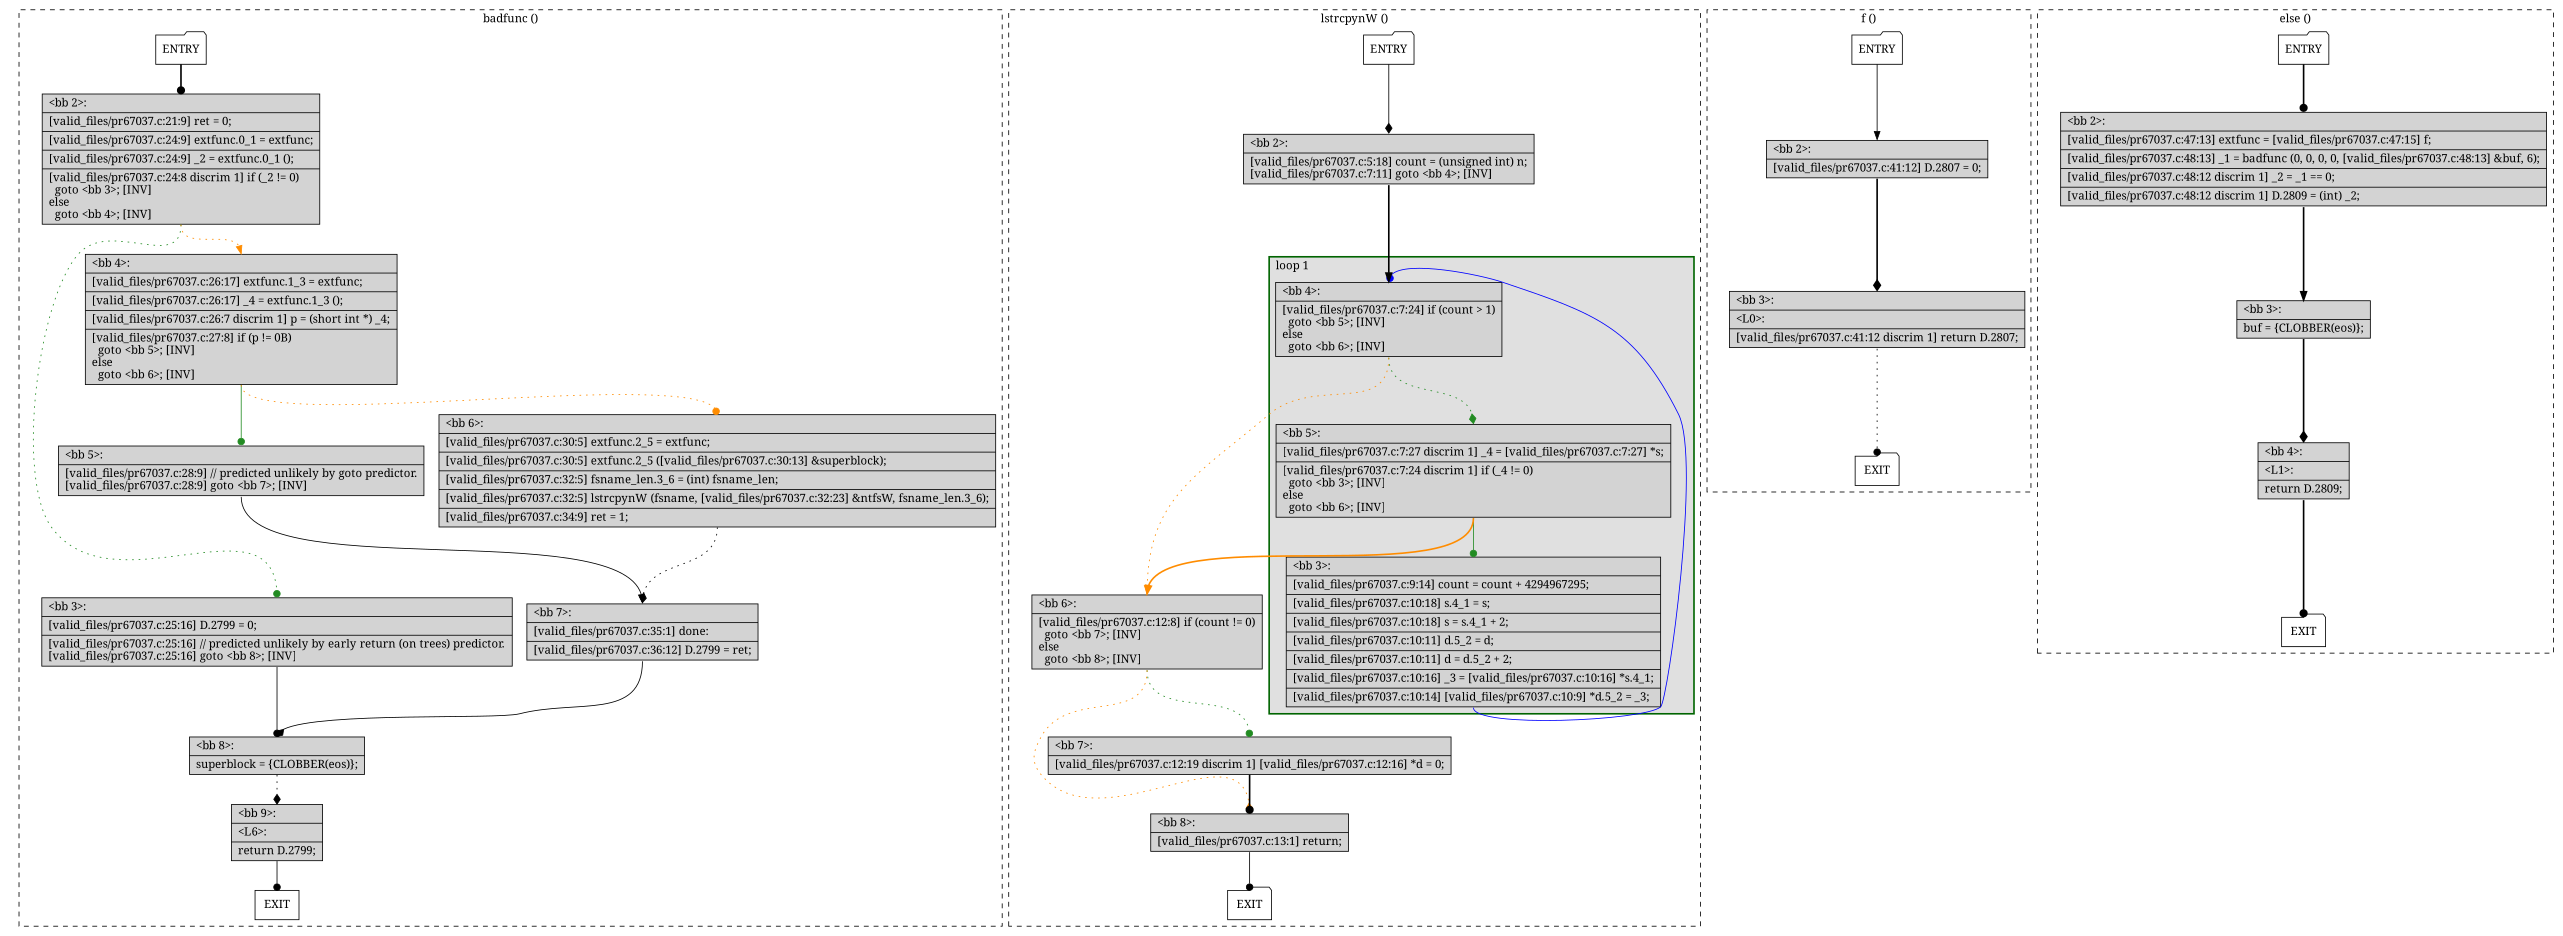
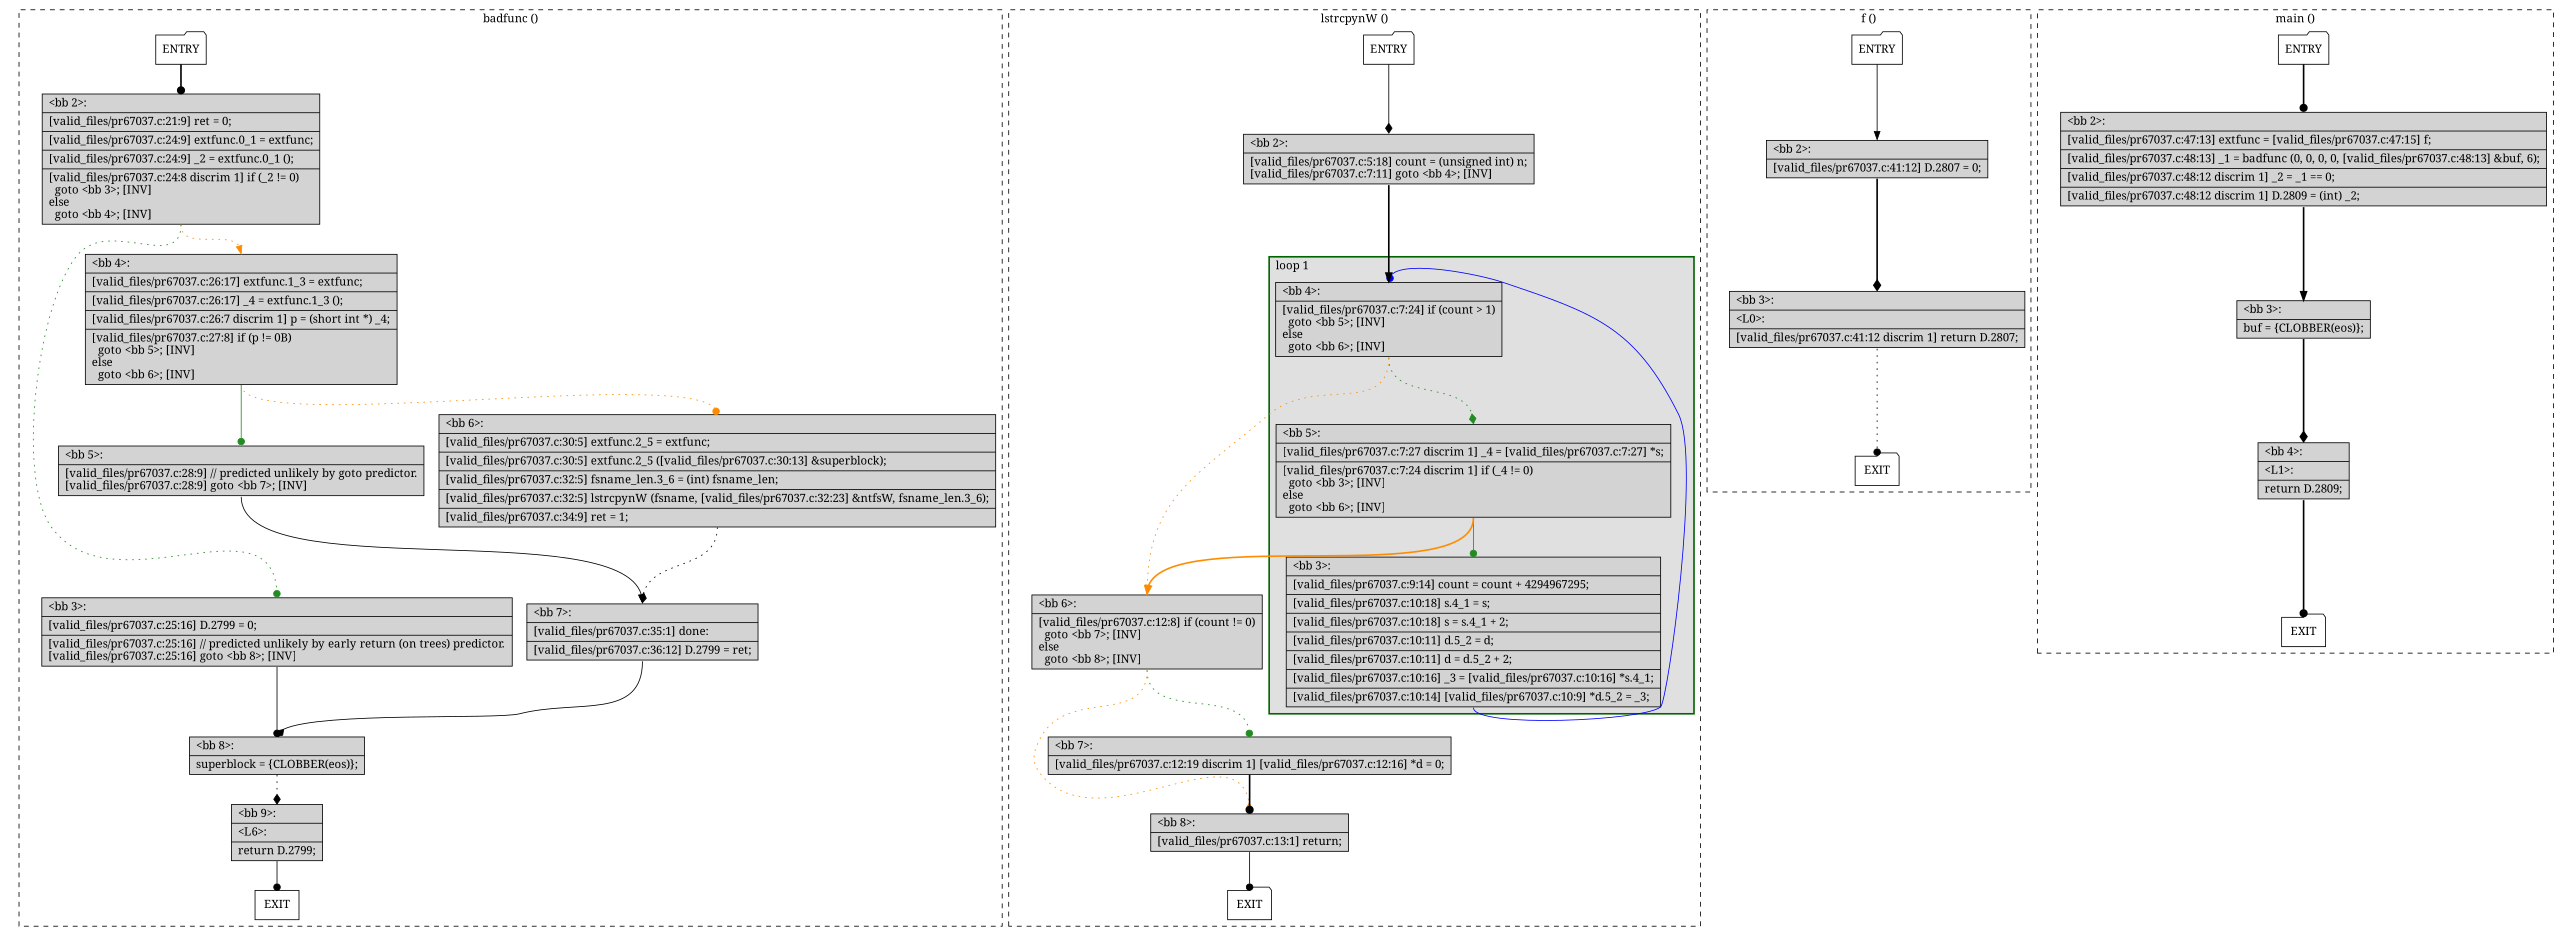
cluster "else ()": label "else ()" -> "main ()"
